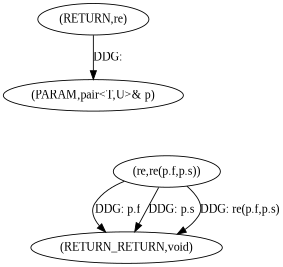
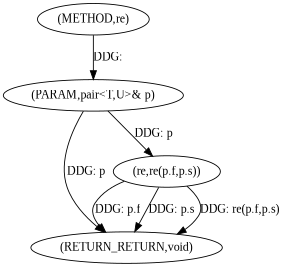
node "(RETURN,re)": label "(RETURN,re)" -> "(METHOD,re)"
edge "(PARAM,pair<T,U>& p)" -> "(re,re(p.f,p.s))": added, label "DDG: p"
edge "(PARAM,pair<T,U>& p)" -> "(RETURN_RETURN,void)": added, label "DDG: p"
